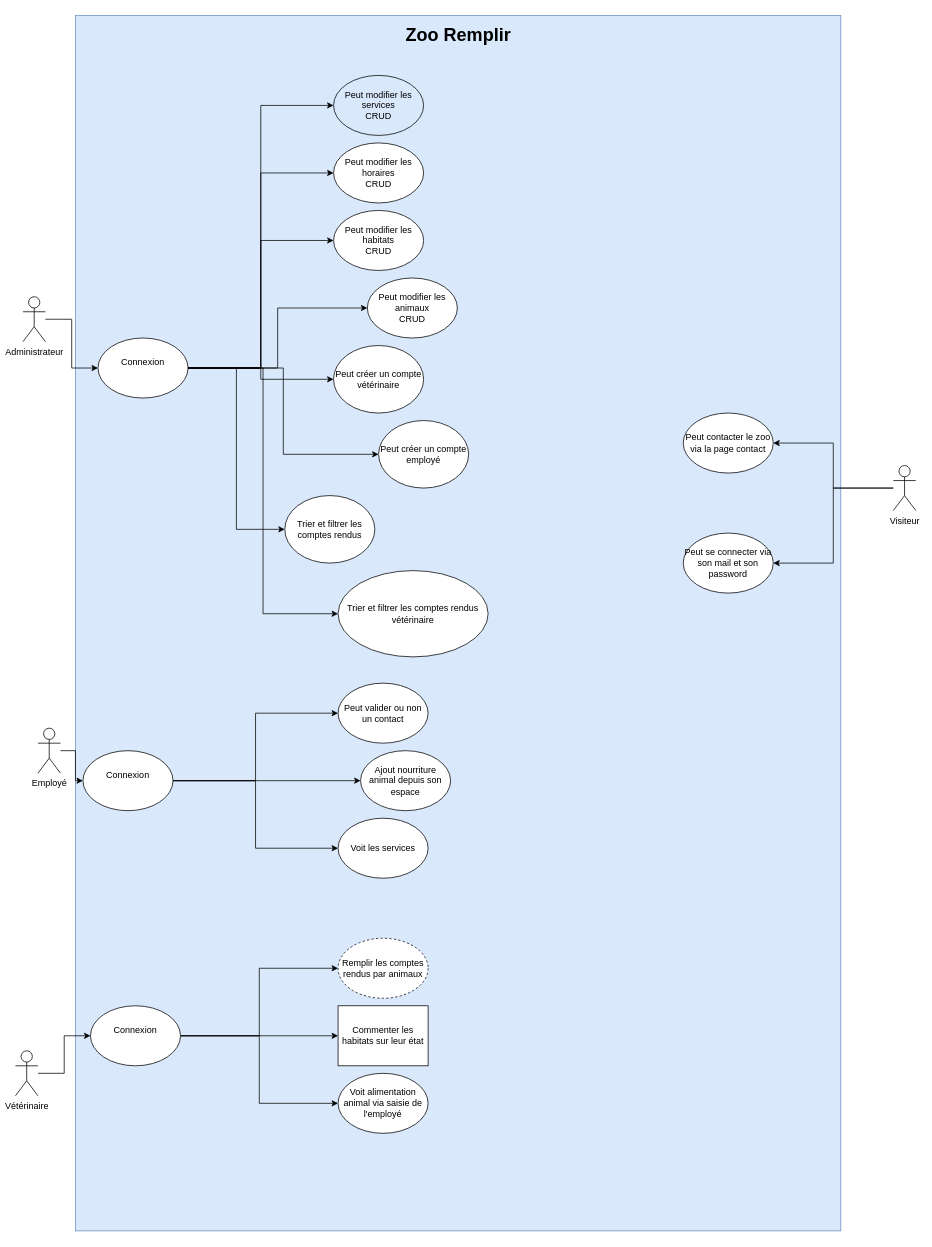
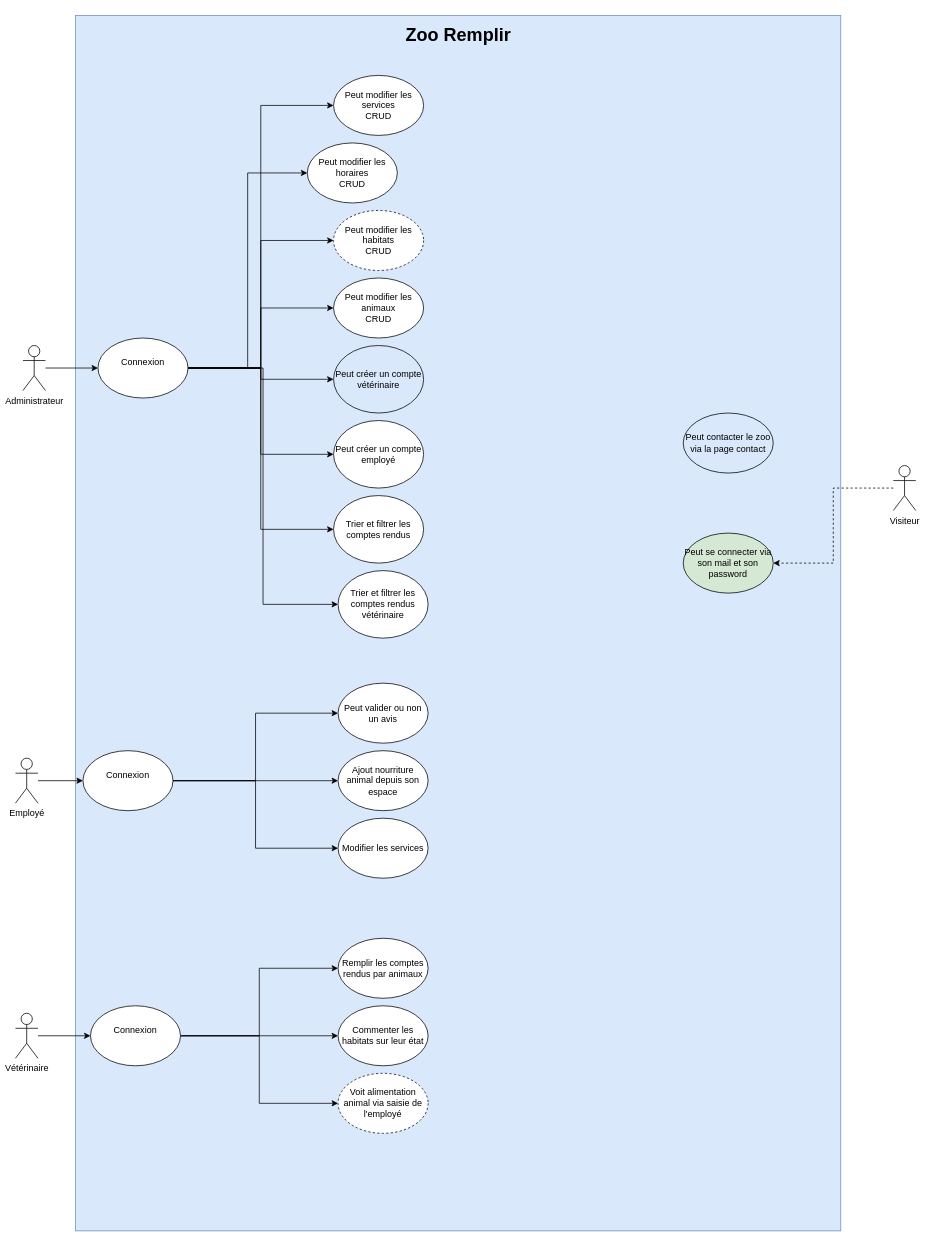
node "Peut modifier les services CRUD": fillcolor #dae8fc -> #ffffff
node "Peut modifier les horaires CRUD": moved (378, 173) -> (352, 173)
node "Peut modifier les habitats CRUD": style solid -> dashed
node "Peut modifier les animaux CRUD": moved (412, 308) -> (378, 308)
node "Administrateur": moved (34, 319) -> (34, 368)
node "Peut créer un compte vétérinaire": fillcolor #ffffff -> #dae8fc
node "Peut contacter le zoo via la page contact": fillcolor #ffffff -> #dae8fc
node "Peut créer un compte employé": moved (423, 454) -> (378, 454)
edge "Visiteur" -> "Peut contacter le zoo via la page contact": removed
node "Trier et filtrer les comptes rendus": moved (330, 529) -> (378, 529)
edge "Visiteur" -> "Peut se connecter via son mail et son password": style solid -> dashed
node "Peut se connecter via son mail et son password": fillcolor #ffffff -> #d5e8d4
node "Trier et filtrer les comptes rendus vétérinaire": size 150x86 -> 90x68
node "Peut valider ou non un contact": label "Peut valider ou non un contact" -> "Peut valider ou non un avis"
node "Employé": moved (49, 750) -> (27, 780)
node "Ajout nourriture animal depuis son espace": moved (405, 780) -> (383, 780)
node "Voit les services": label "Voit les services" -> "Modifier les services"
node "Remplir les comptes rendus par animaux": style dashed -> solid
node "Commenter les habitats sur leur état": shape rectangle -> ellipse
node "Vétérinaire": moved (27, 1073) -> (27, 1035)
node "Voit alimentation animal via saisie de l'employé": style solid -> dashed
